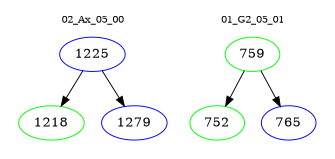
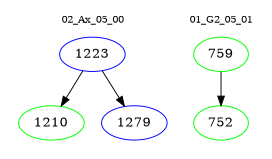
node "1225": label "1225" -> "1223"
node "1218": label "1218" -> "1210"
node "765": removed
